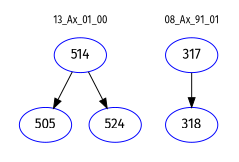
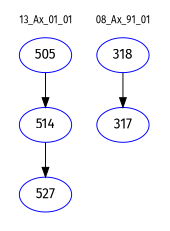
cluster "13_Ax_01_00": label "13_Ax_01_00" -> "13_Ax_01_01"
edge "317" -> "318": reversed
edge "514" -> "505": reversed
node "524": label "524" -> "527"
